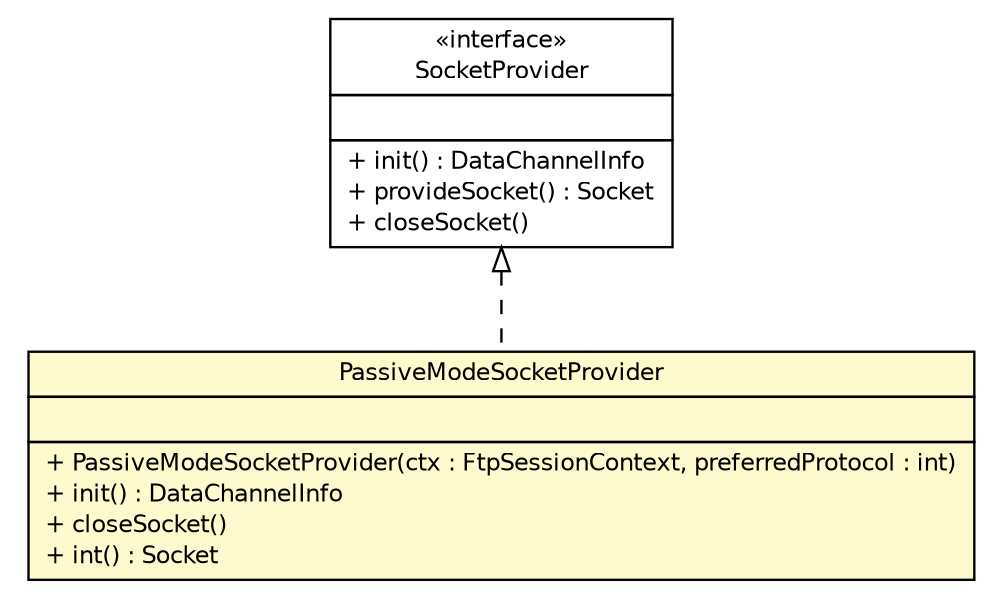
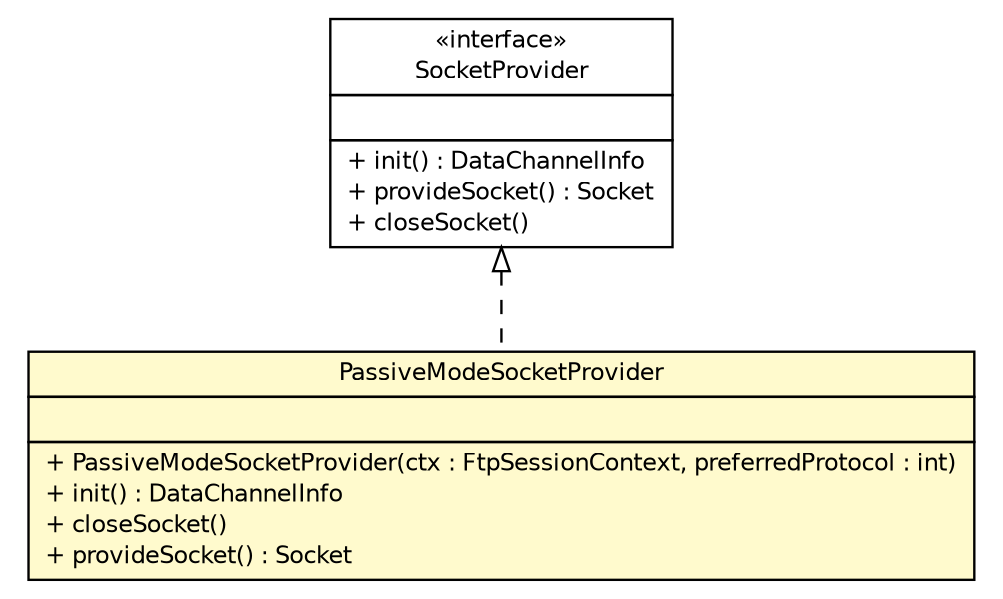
node "PassiveModeSocketProvider": text "+ int() : Socket" -> "+ provideSocket() : Socket"
